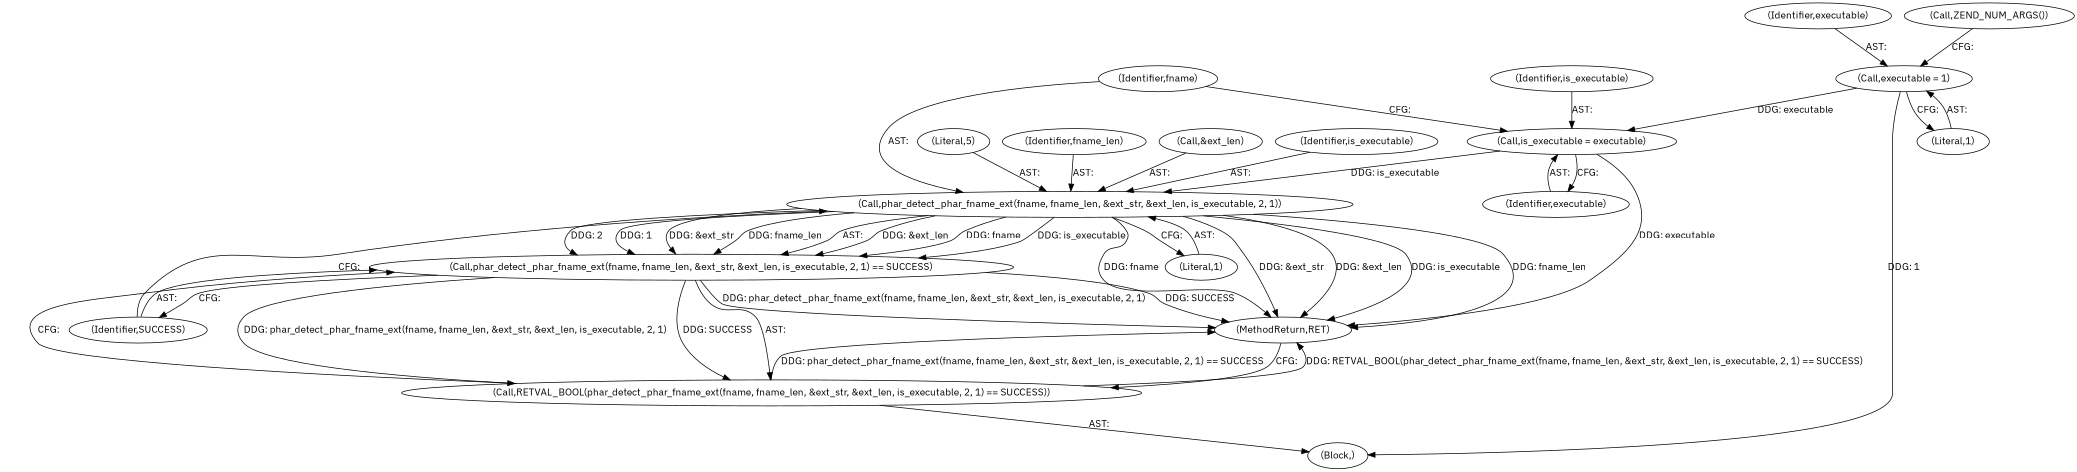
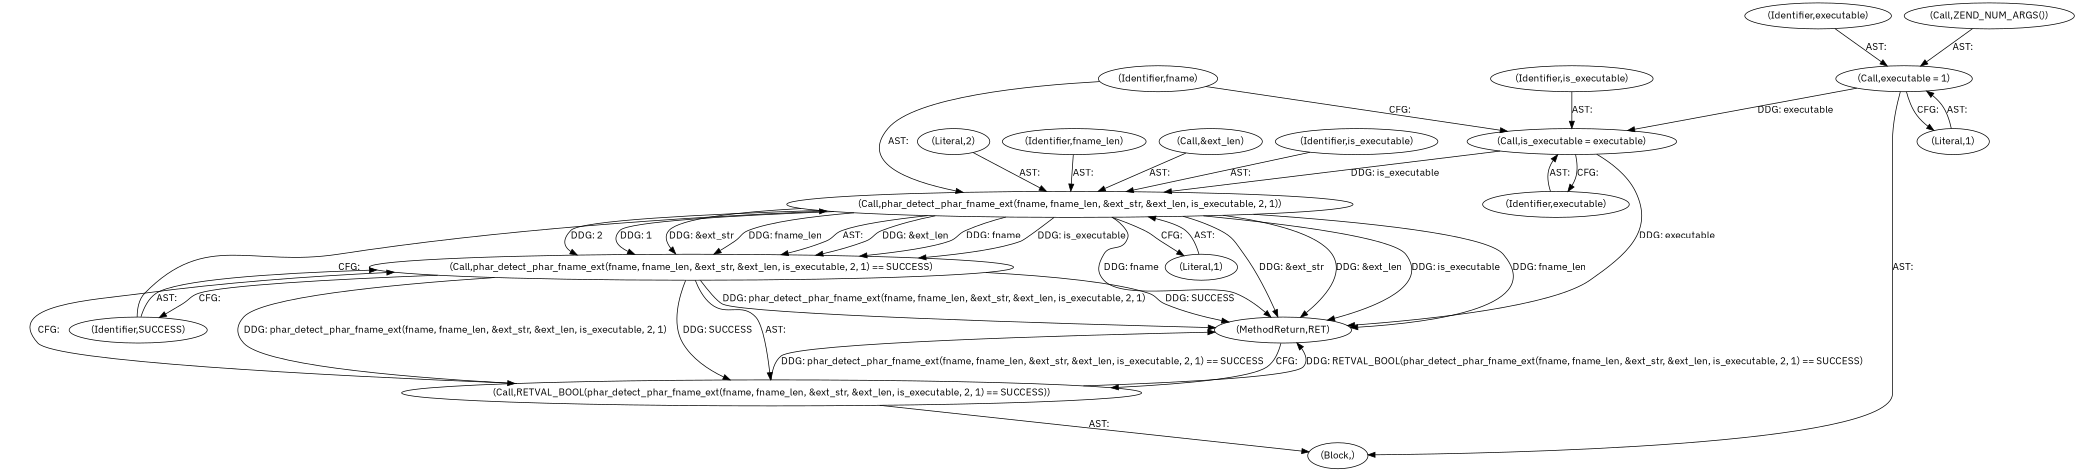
edge "(Call,ZEND_NUM_ARGS())" -> "(Call,executable = 1)": label "CFG: " -> "AST: "
node "(Literal,5)": label "(Literal,5)" -> "(Literal,2)"
edge "(Call,executable = 1)" -> "(Block,)": label "DDG: 1" -> "AST: "
